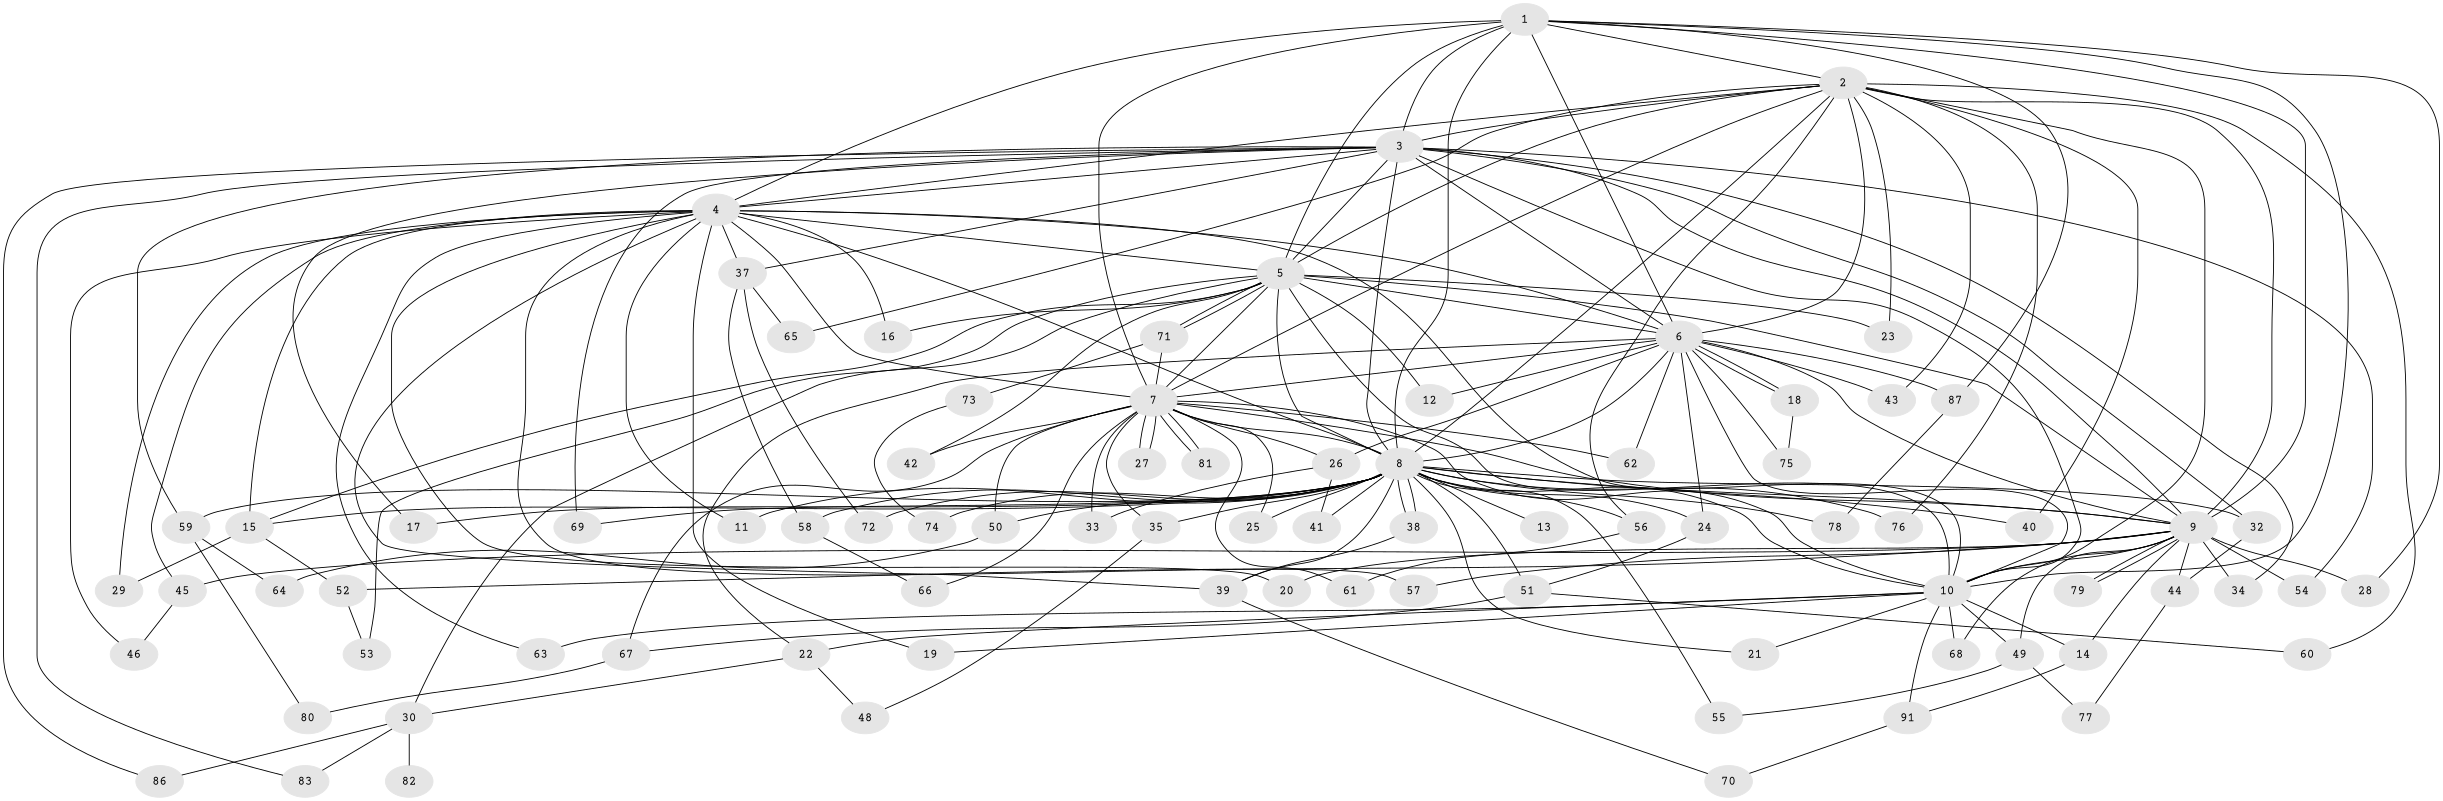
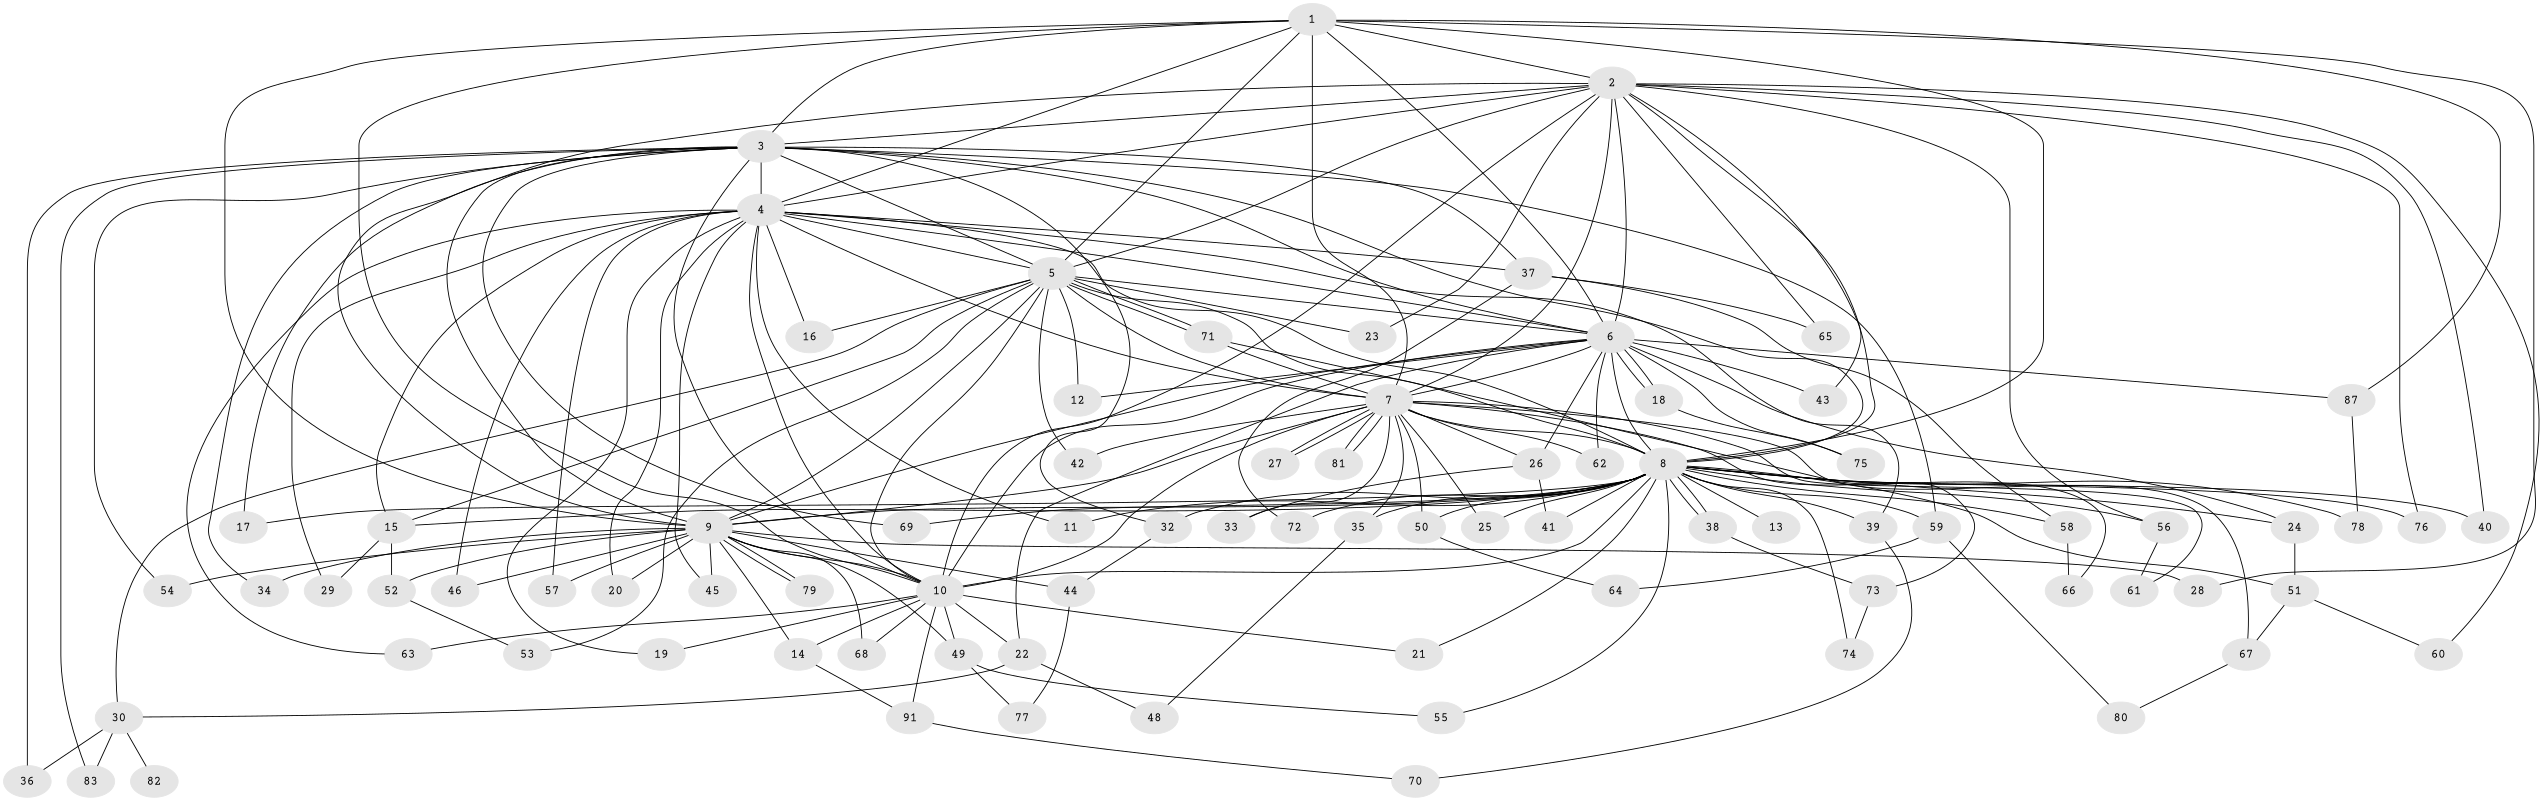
edge "38" -- "39": now "38" -- "73"
edge "45" -- "46": now "9" -- "46"
node "86": label "86" -> "36"
